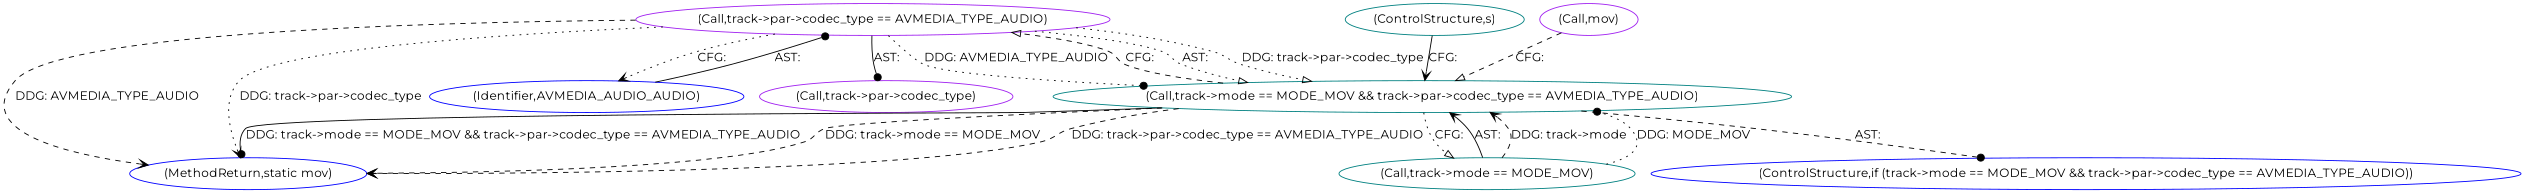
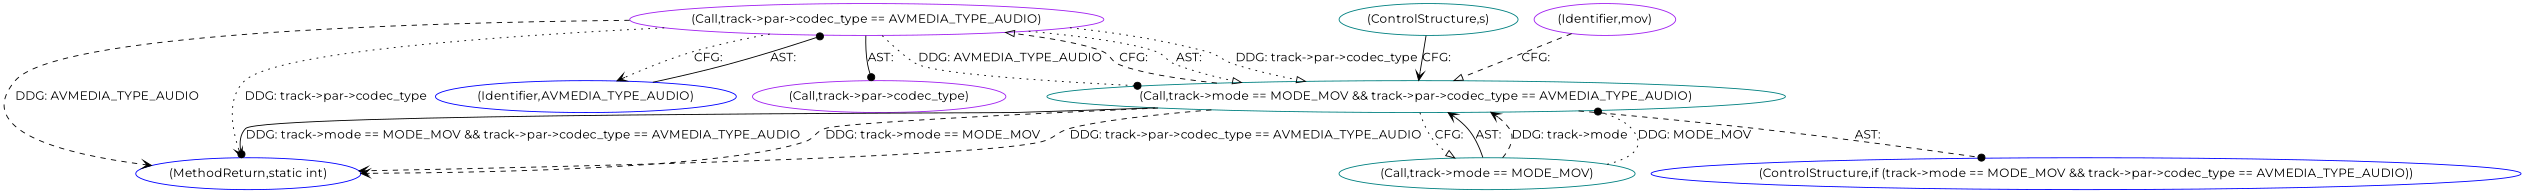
node "(Call,mov)": label "(Call,mov)" -> "(Identifier,mov)"
node "(Identifier,AVMEDIA_AUDIO_AUDIO)": label "(Identifier,AVMEDIA_AUDIO_AUDIO)" -> "(Identifier,AVMEDIA_TYPE_AUDIO)"
node "(MethodReturn,static mov)": label "(MethodReturn,static mov)" -> "(MethodReturn,static int)"
